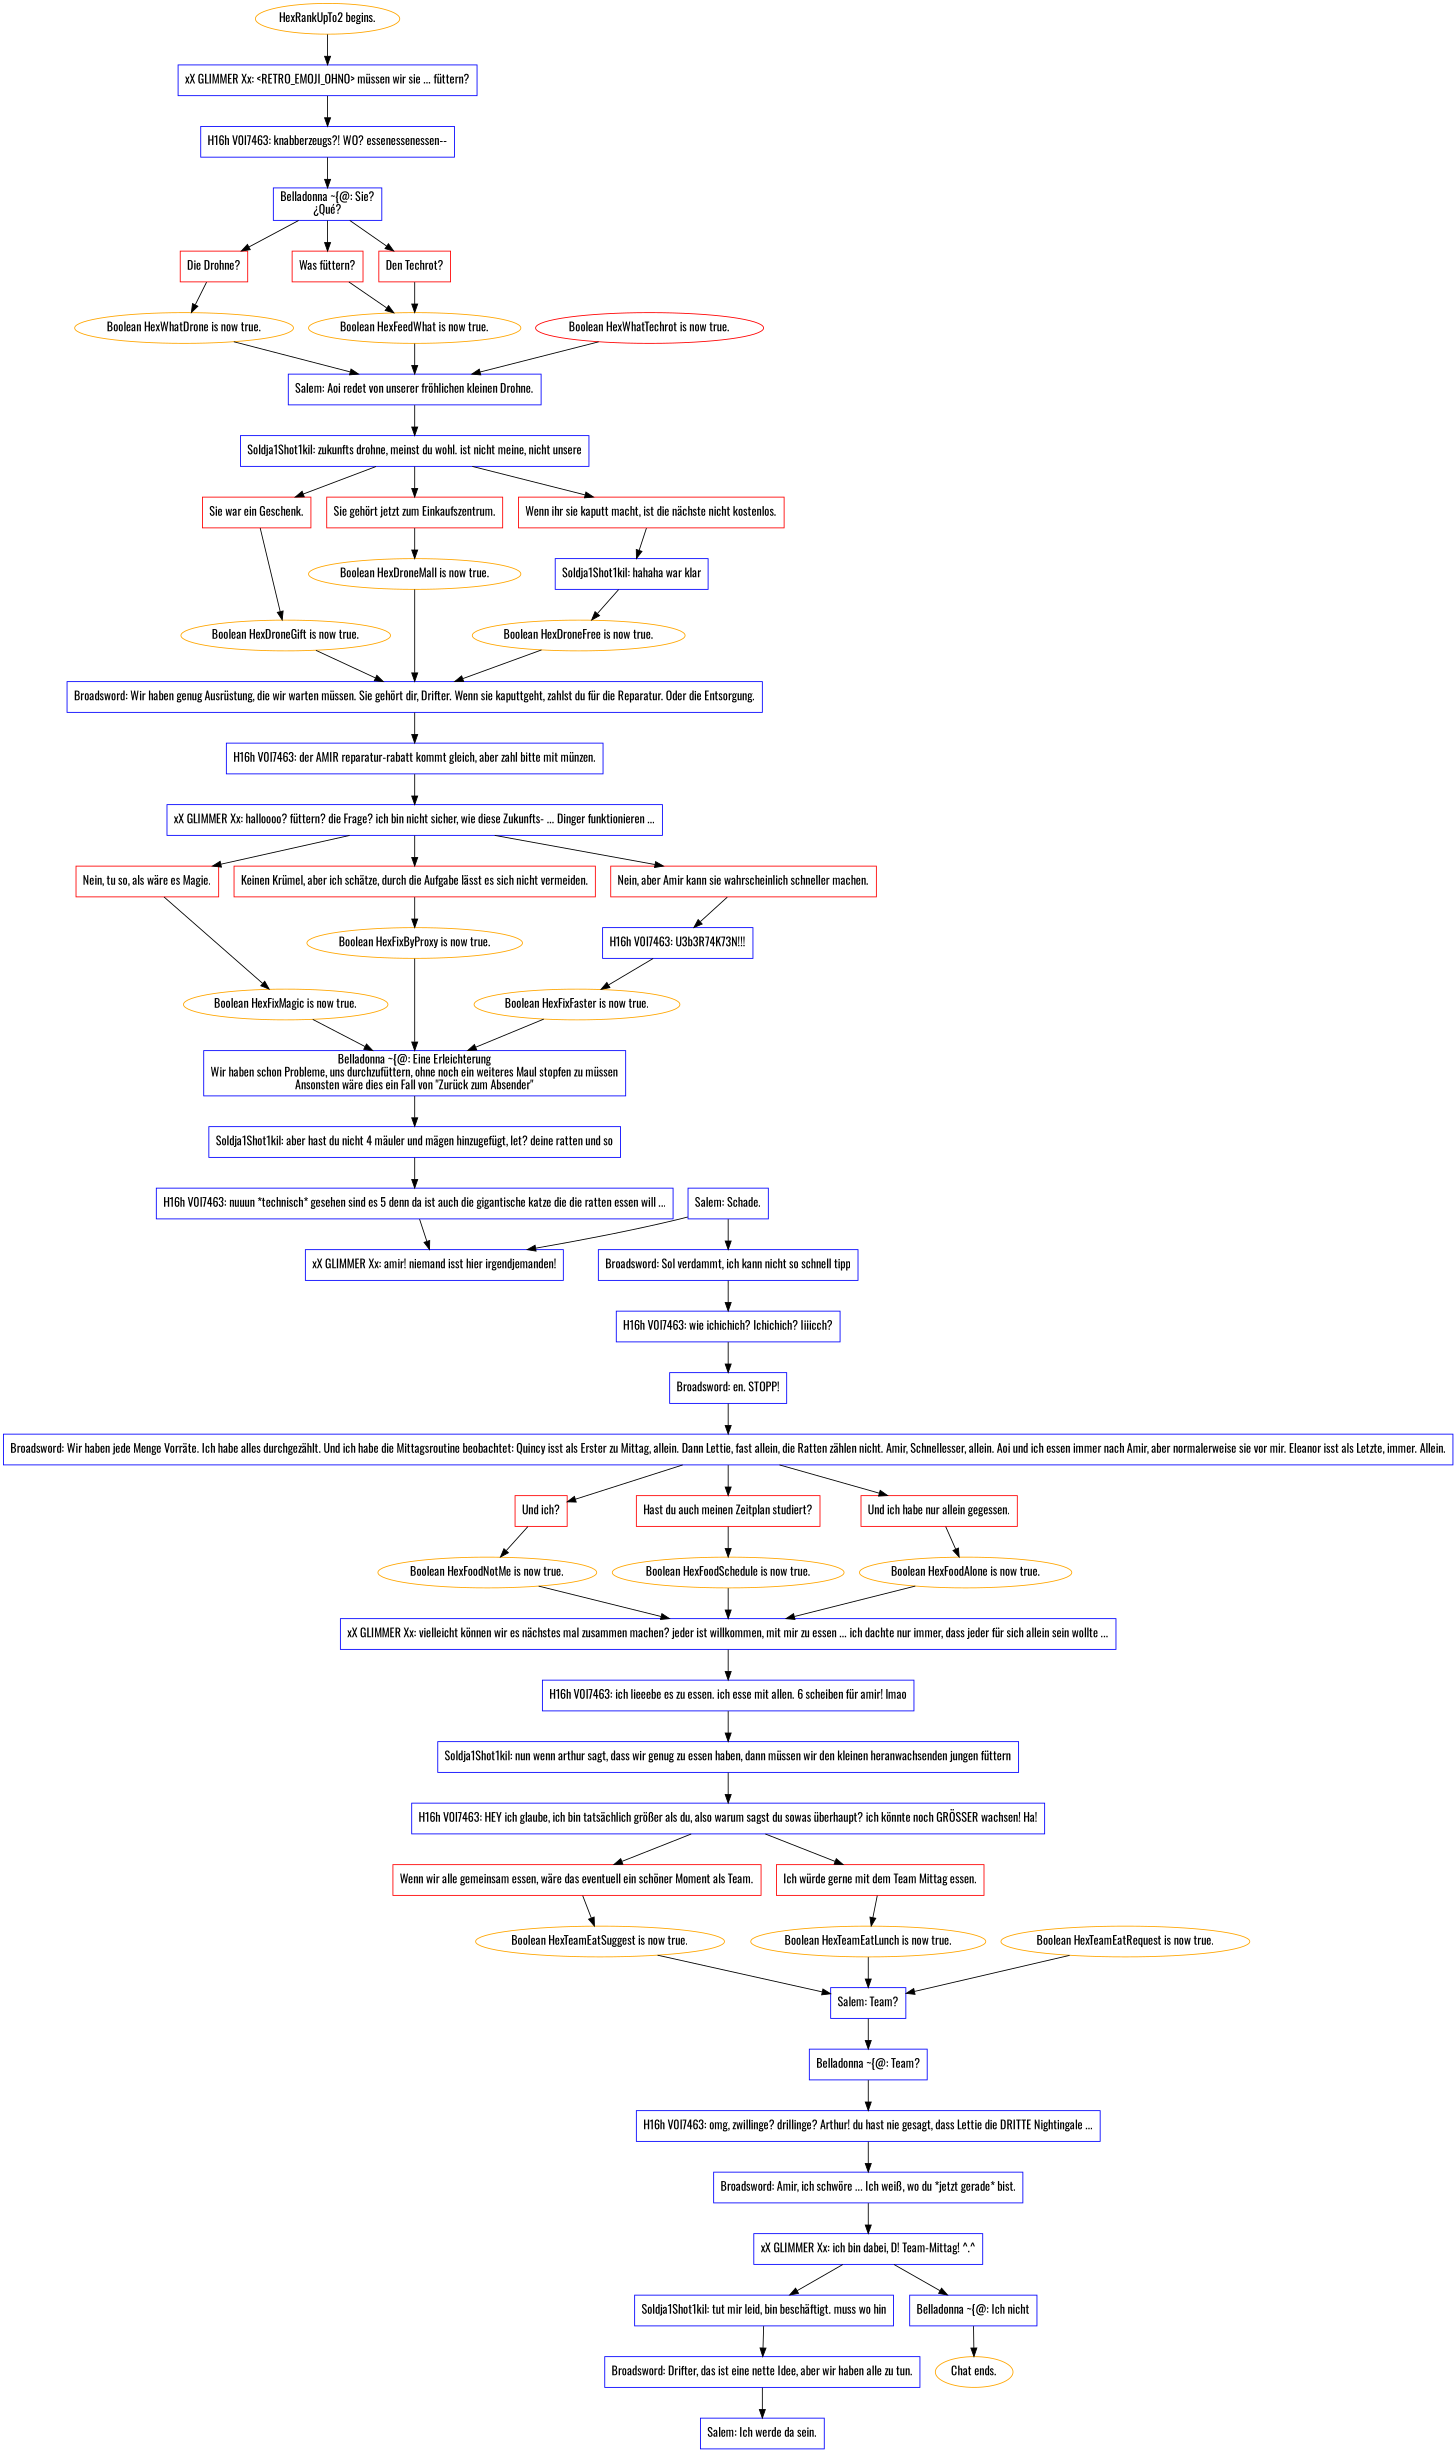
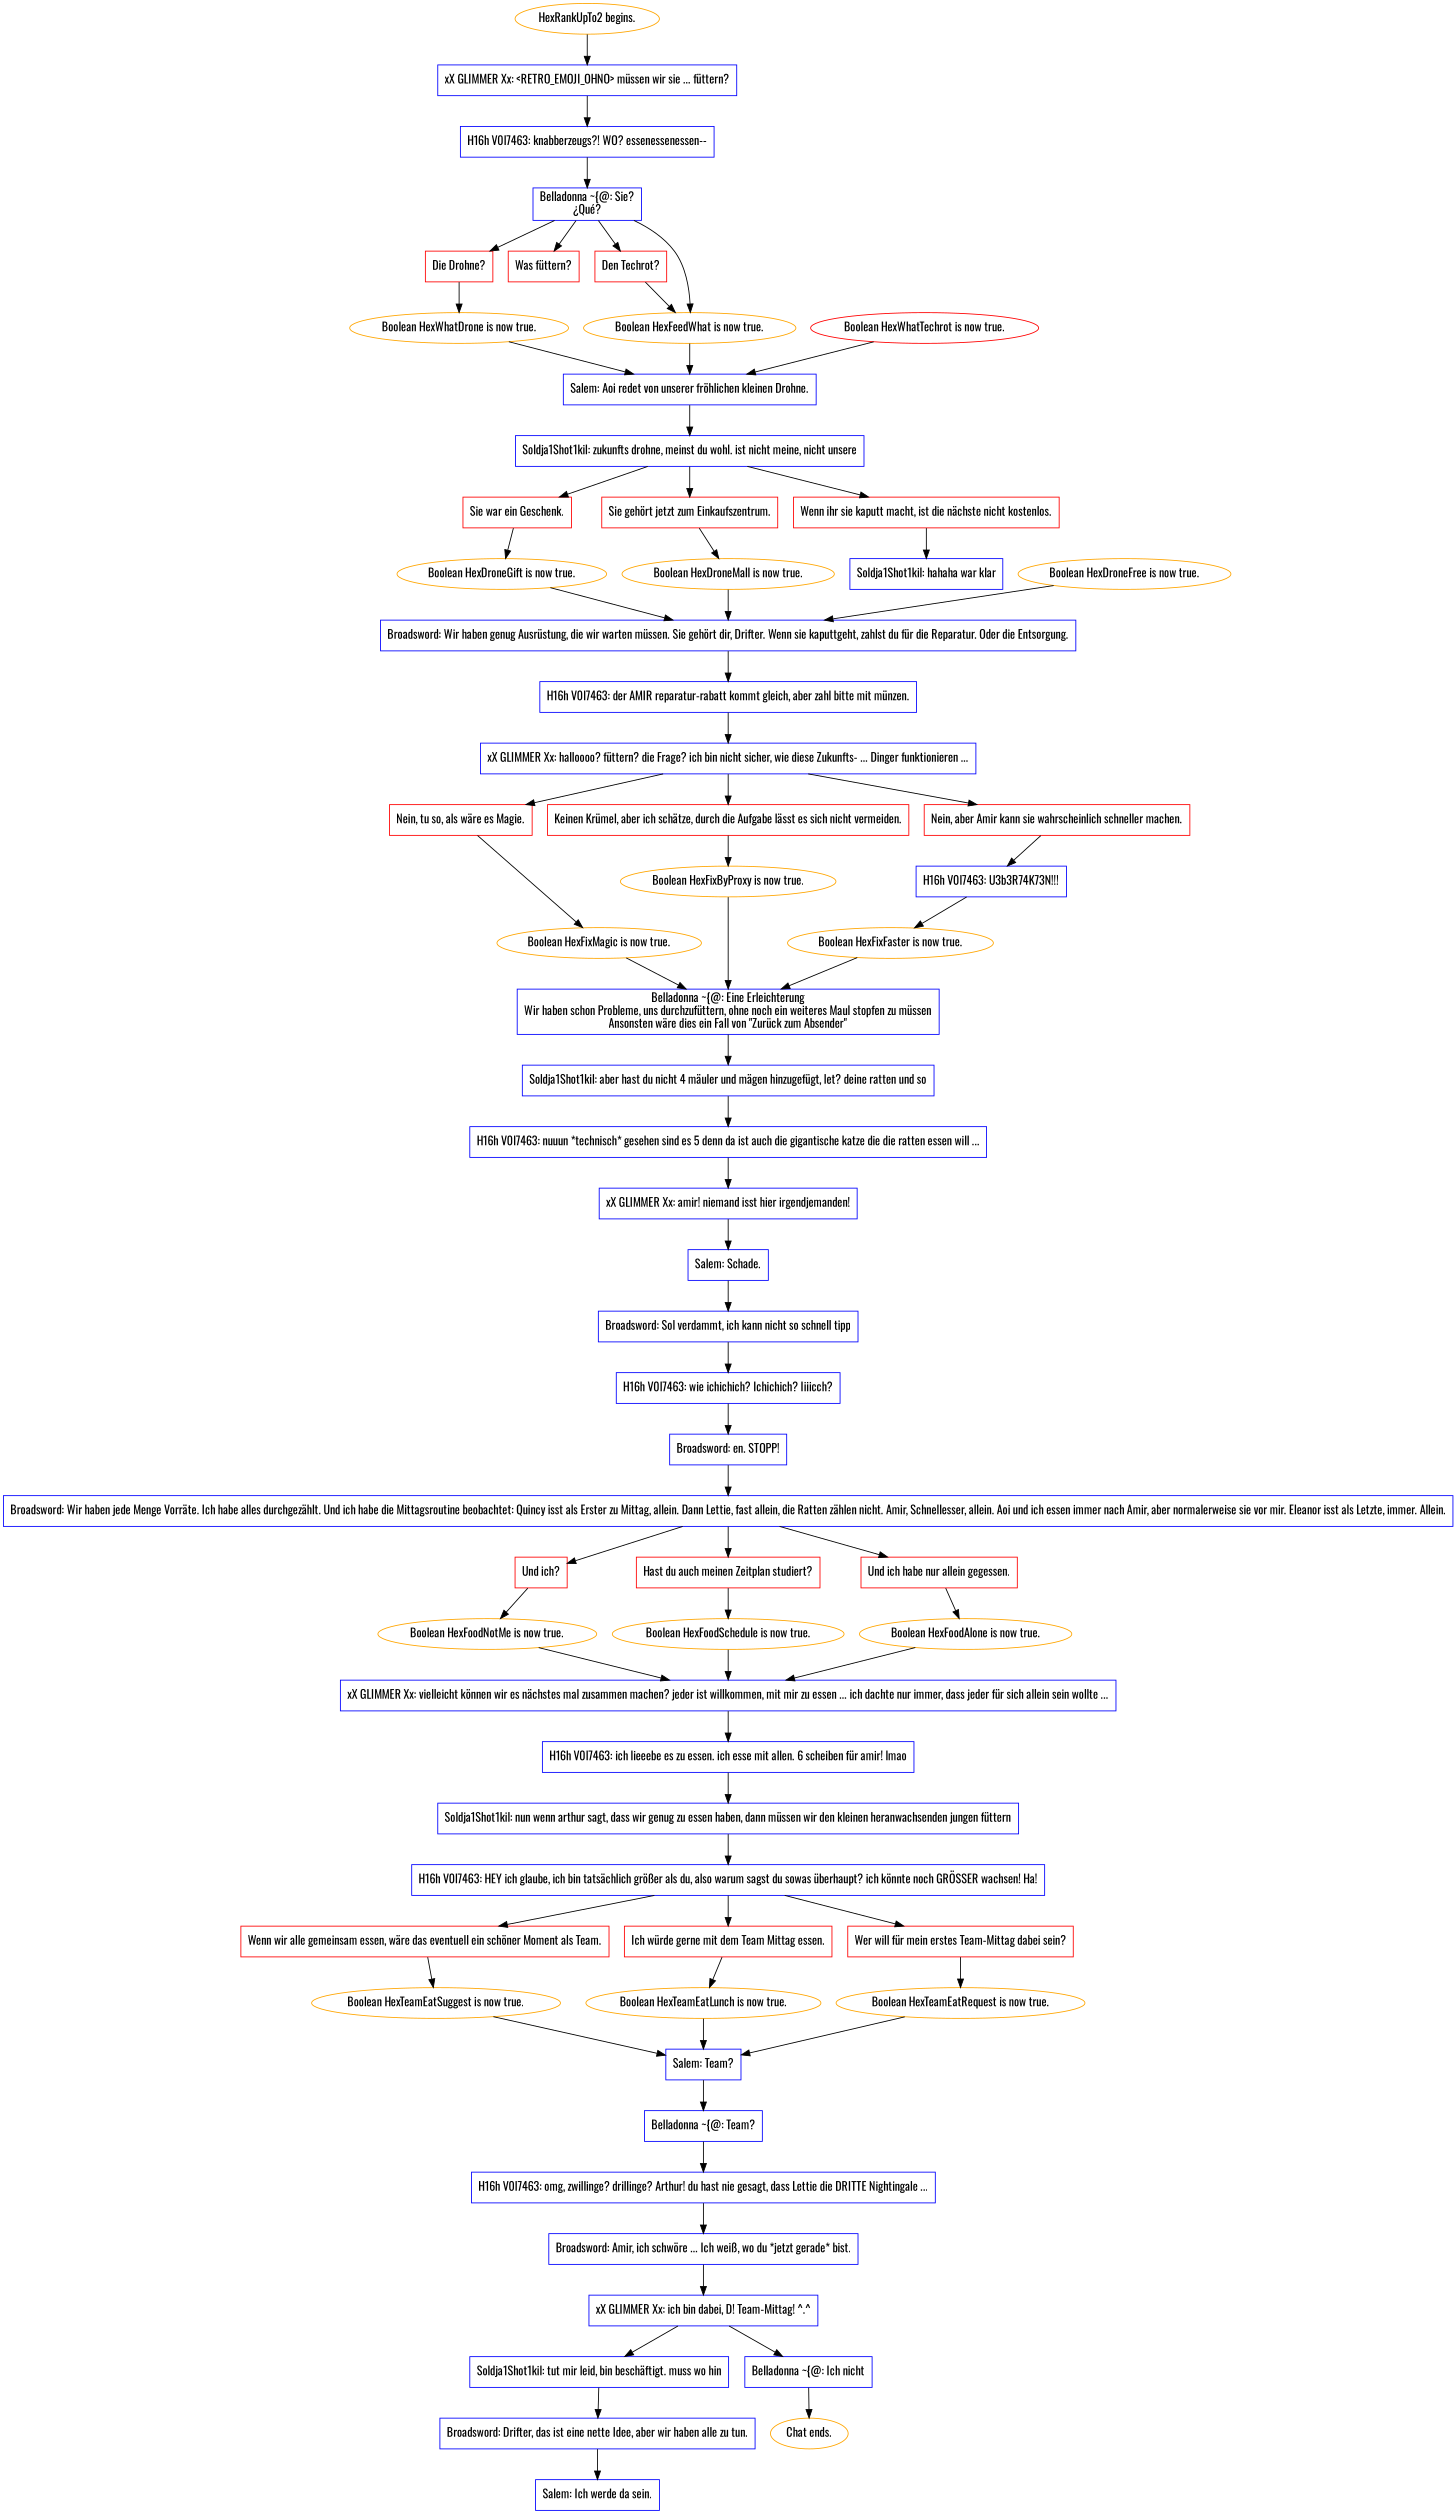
edge "Was füttern?" -> "Boolean HexFeedWhat is now true.": now "Belladonna ~{@: Sie? ¿Qué?" -> "Boolean HexFeedWhat is now true."
edge "Soldja1Shot1kil: hahaha war klar" -> "Boolean HexDroneFree is now true.": removed
edge "Salem: Schade." -> "xX GLIMMER Xx: amir! niemand isst hier irgendjemanden!": reversed
node "Wer will für mein erstes Team-Mittag dabei sein?": added
